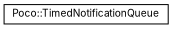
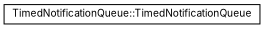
node "Poco::TimedNotificationQueue": label "Poco::TimedNotificationQueue" -> "TimedNotificationQueue::TimedNotificationQueue"
